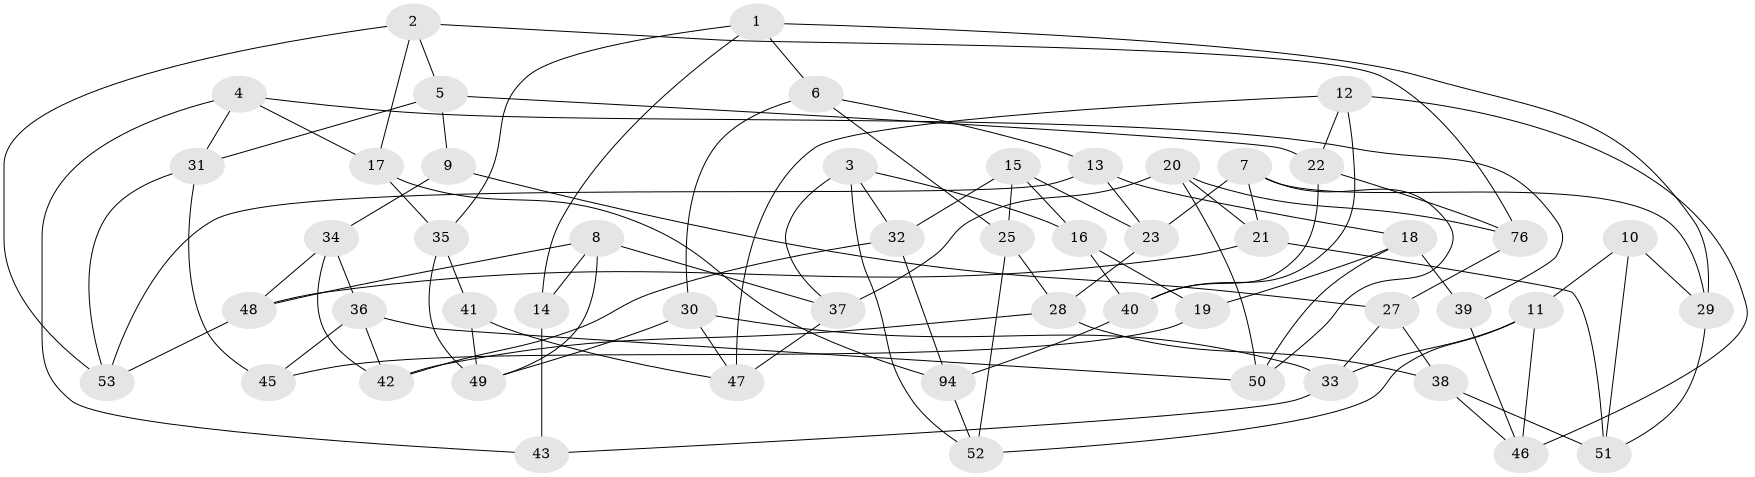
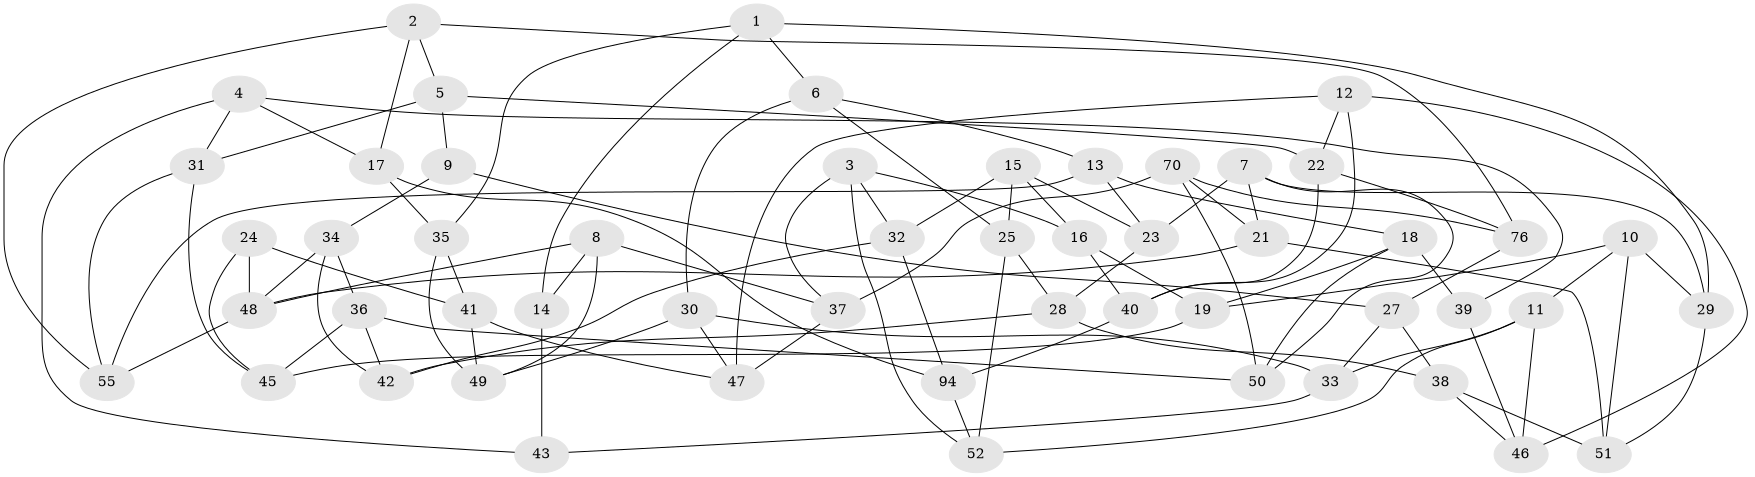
node "20": label "20" -> "70"
node "24": added
edge "10" -- "19": added
node "53": label "53" -> "55"
